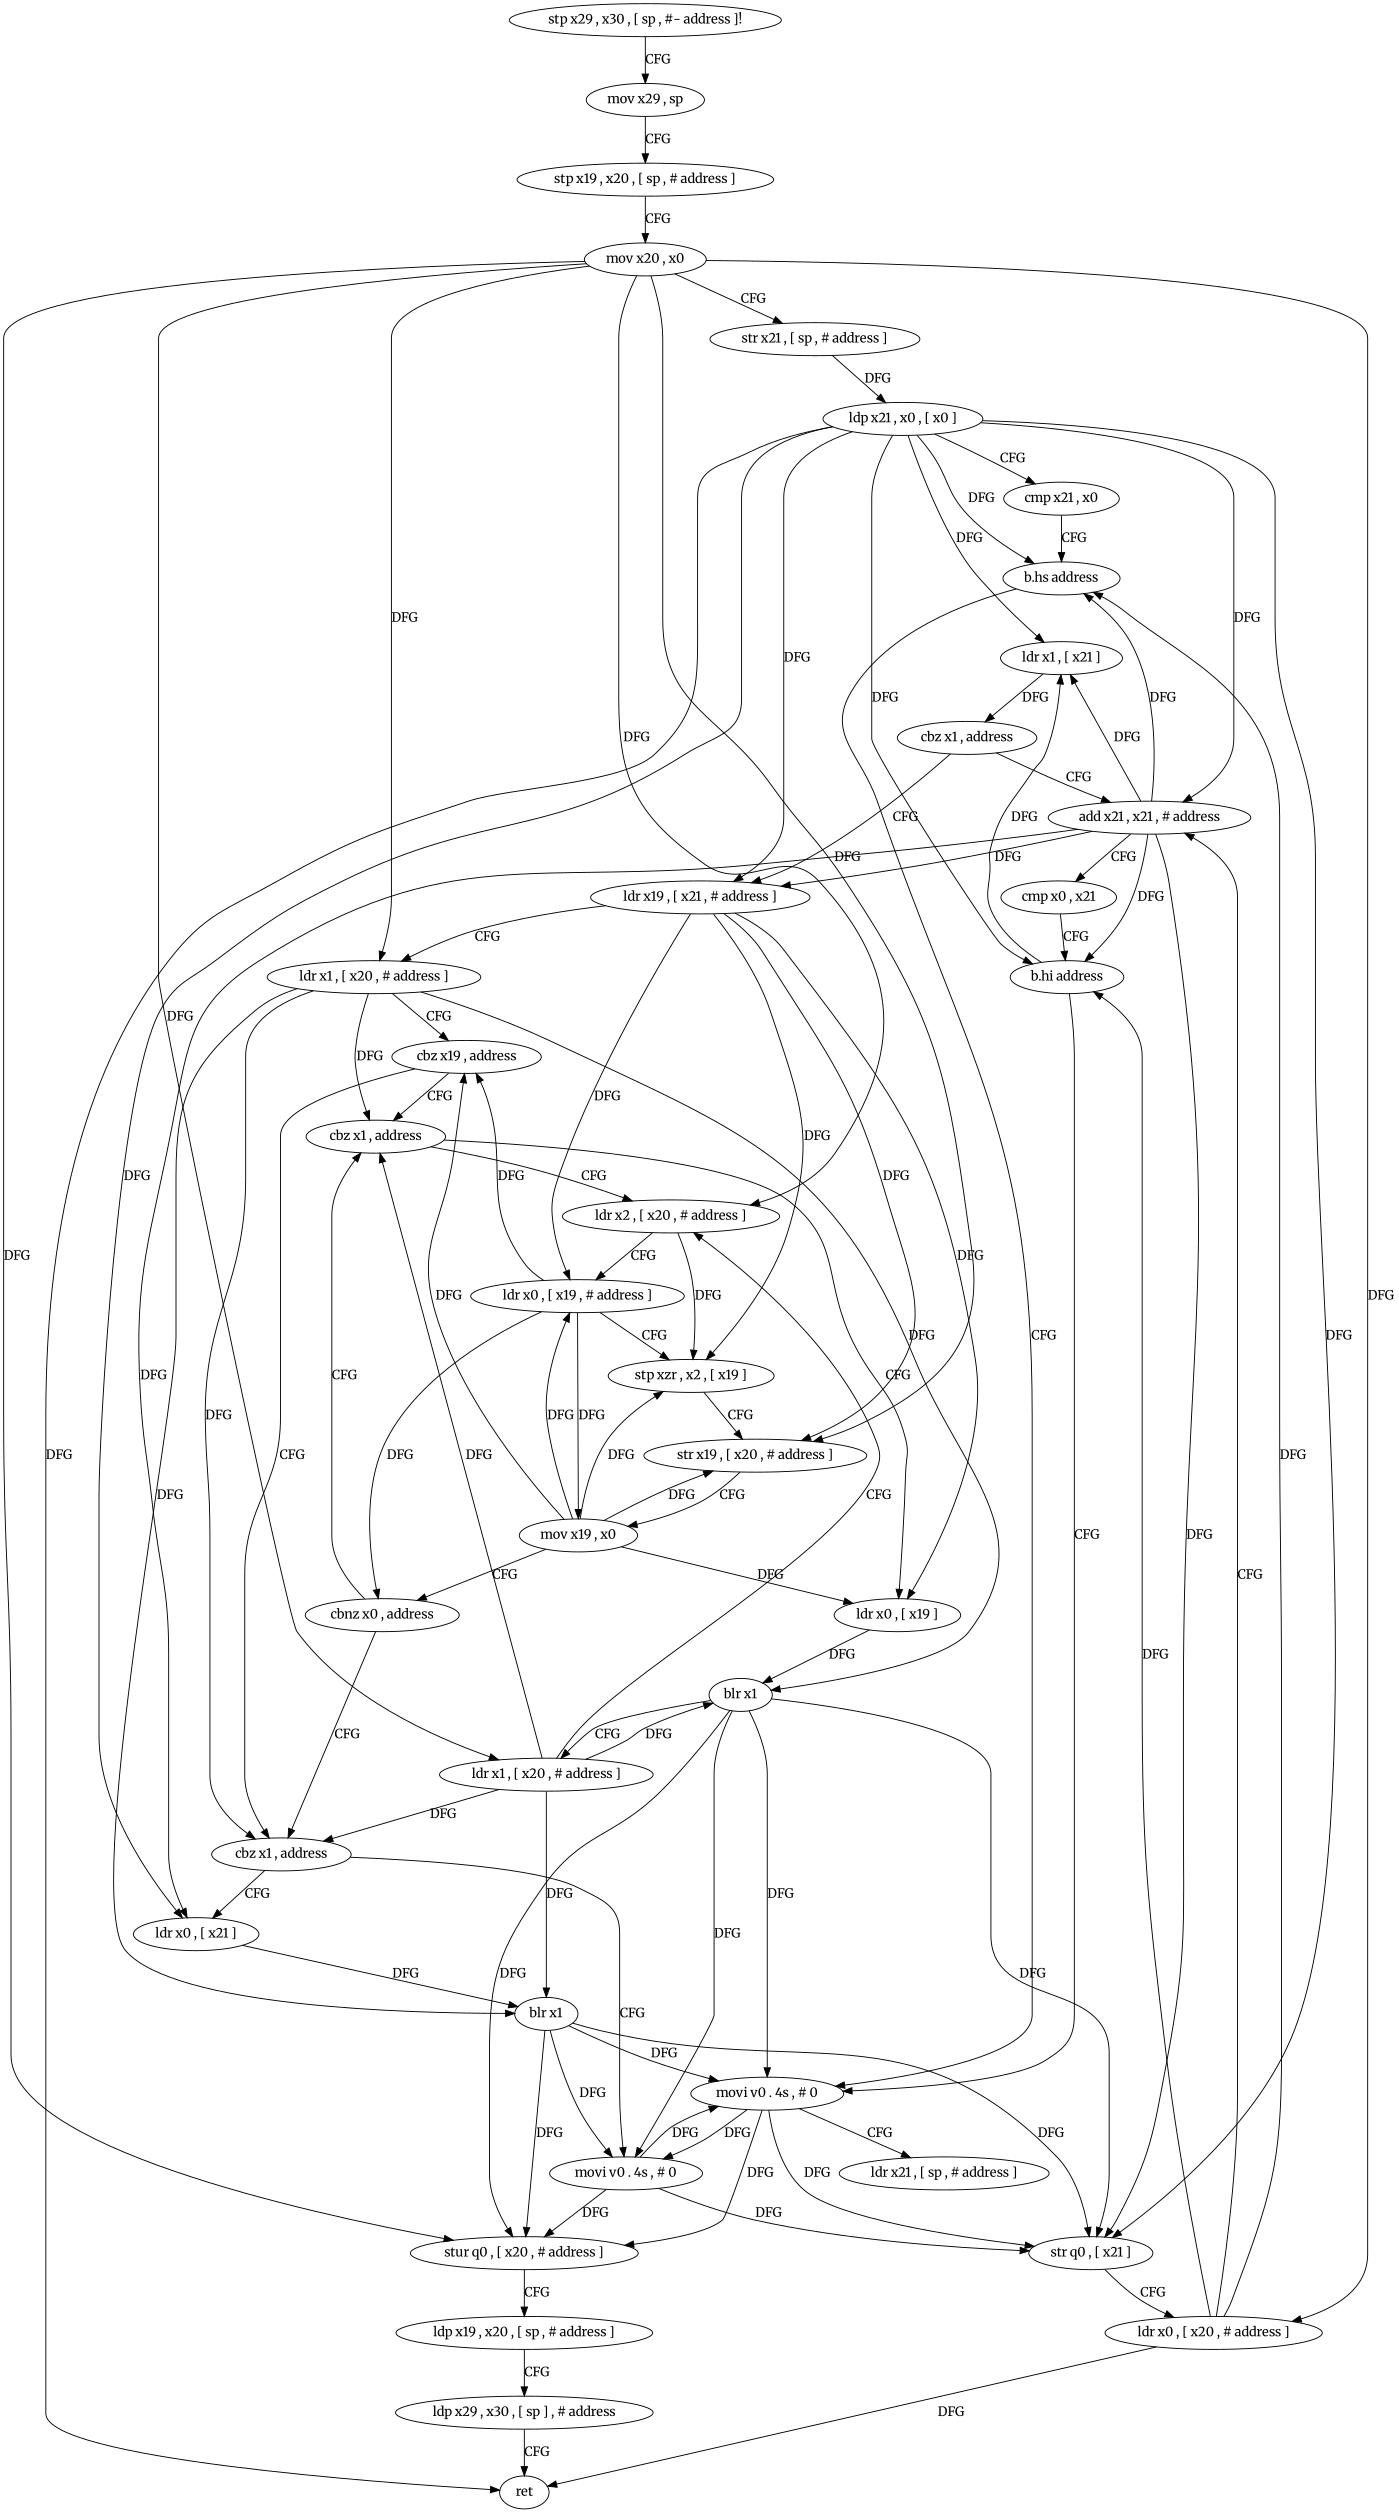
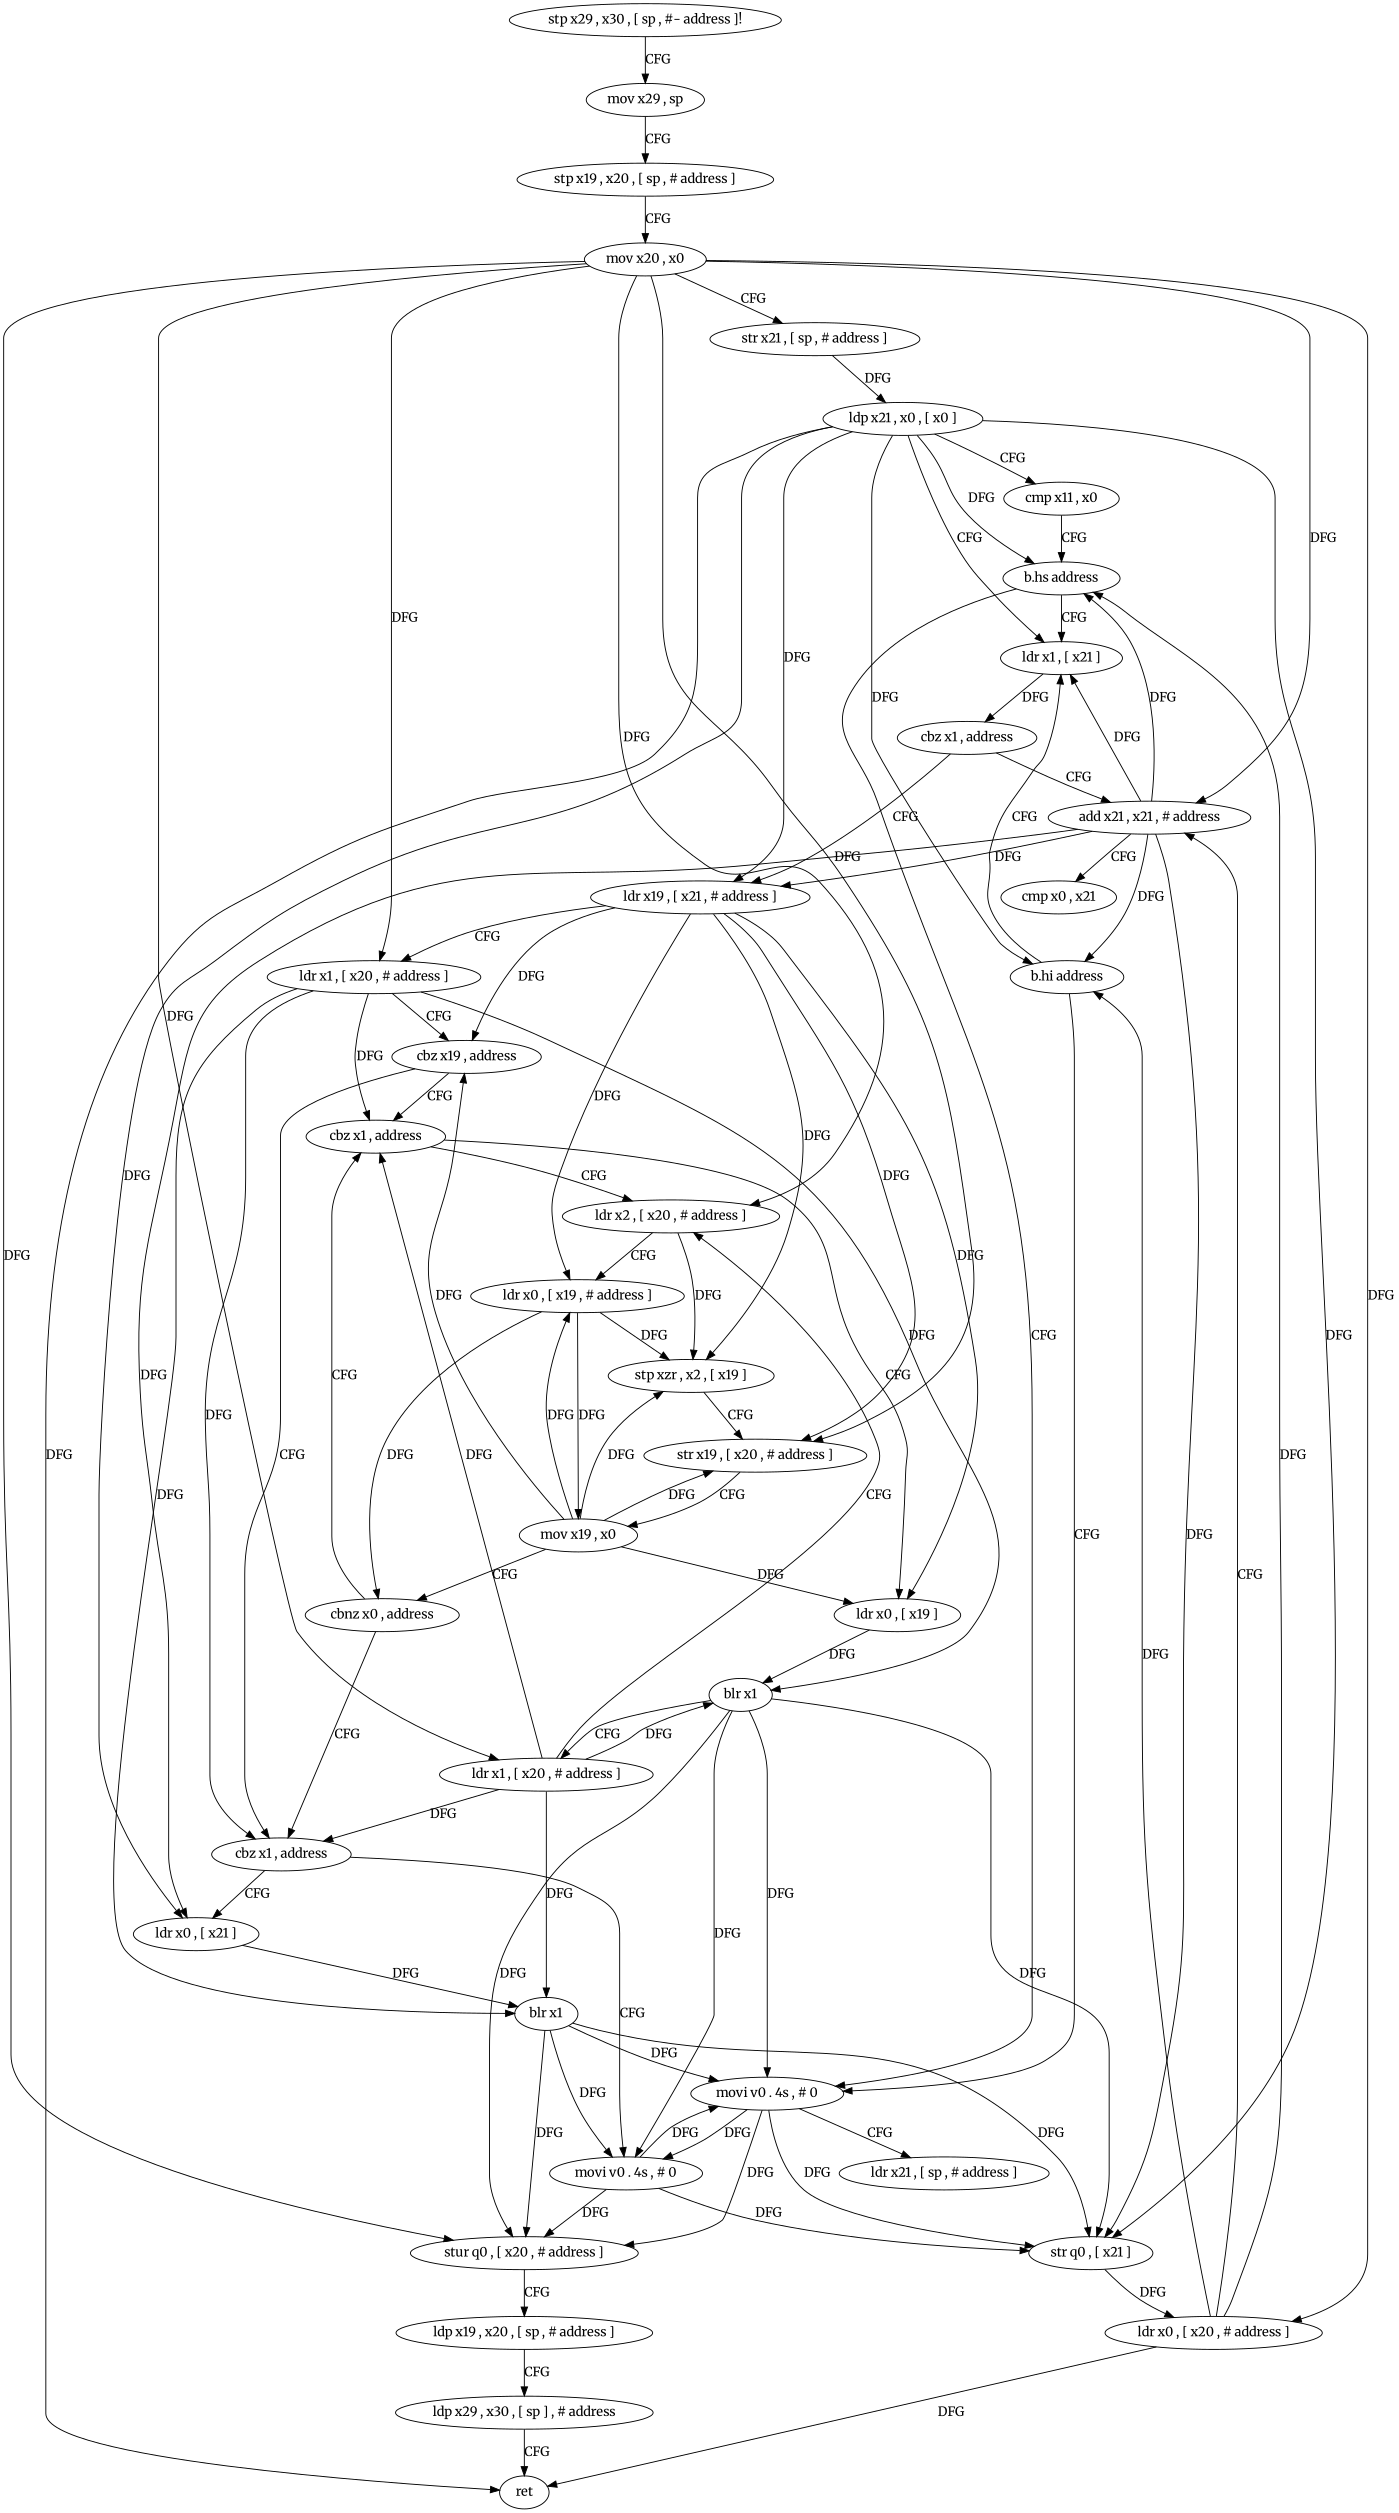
node "cmp x21 , x0": label "cmp x21 , x0" -> "cmp x11 , x0"
edge "ldp x21 , x0 , [ x0 ]" -> "add x21 , x21 , # address": now "mov x20 , x0" -> "add x21 , x21 , # address"
edge "ldp x21 , x0 , [ x0 ]" -> "ldr x1 , [ x21 ]": label "DFG" -> "CFG"
edge "b.hs address" -> "ldr x1 , [ x21 ]": added, label "CFG"
edge "b.hi address" -> "ldr x1 , [ x21 ]": label "DFG" -> "CFG"
edge "cmp x0 , x21" -> "b.hi address": removed, label "CFG"
edge "ldr x0 , [ x19 , # address ]" -> "cbz x19 , address": now "ldr x19 , [ x21 , # address ]" -> "cbz x19 , address"
edge "ldr x0 , [ x19 , # address ]" -> "stp xzr , x2 , [ x19 ]": label "CFG" -> "DFG"
edge "str q0 , [ x21 ]" -> "ldr x0 , [ x20 , # address ]": label "CFG" -> "DFG"
